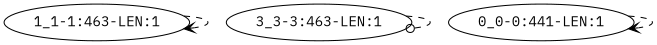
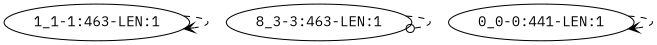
node "3_3-3:463-LEN:1": label "3_3-3:463-LEN:1" -> "8_3-3:463-LEN:1"
